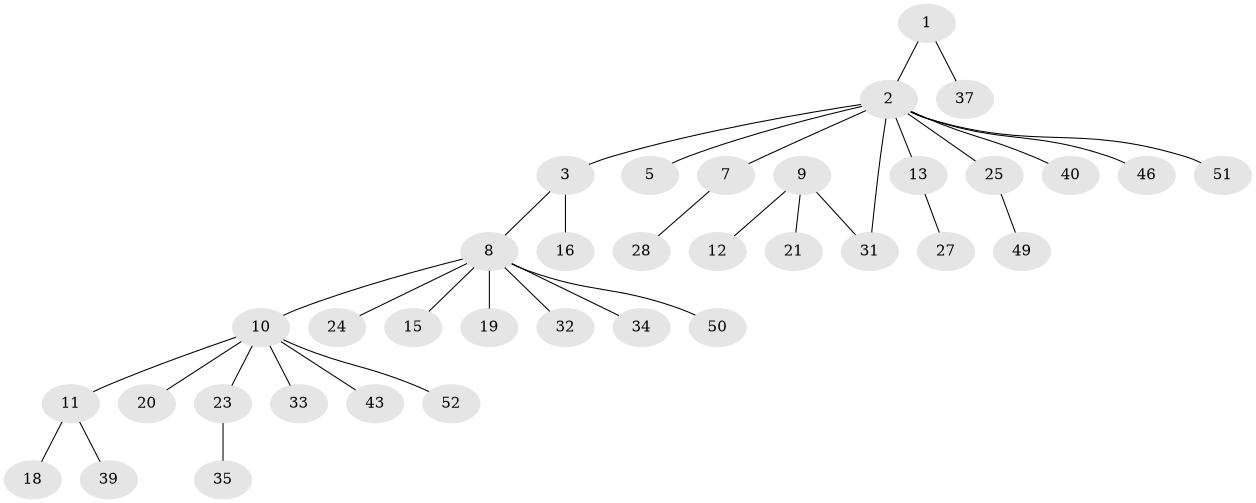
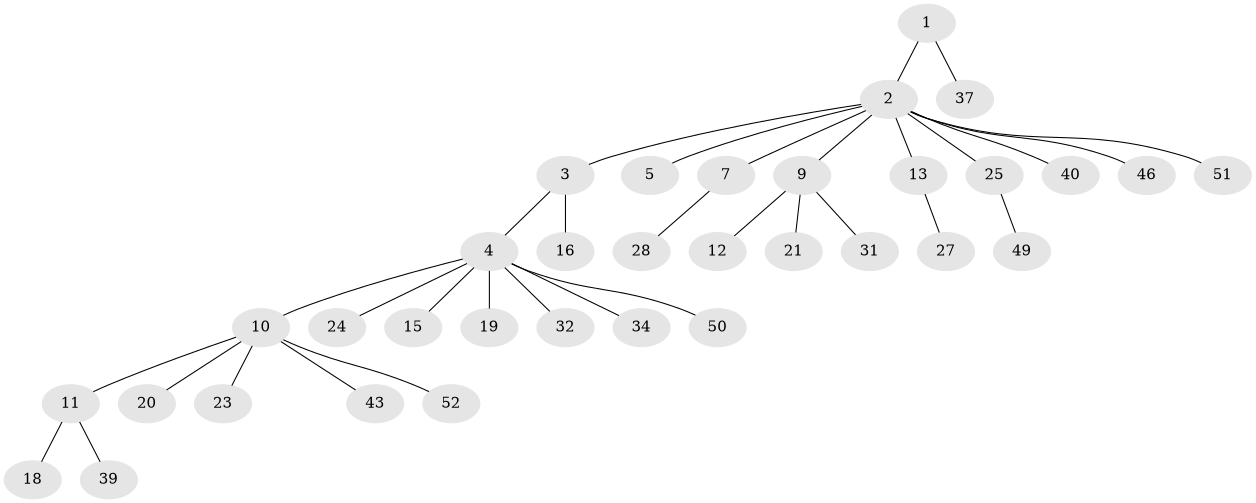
edge "2" -- "31": now "2" -- "9"
node "8": label "8" -> "4"
node "33": removed
node "35": removed
